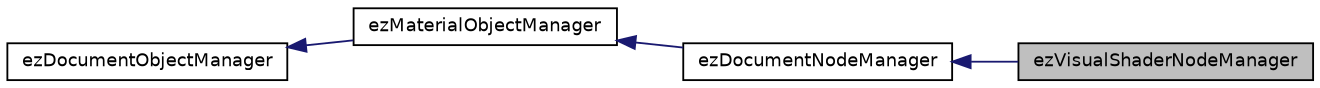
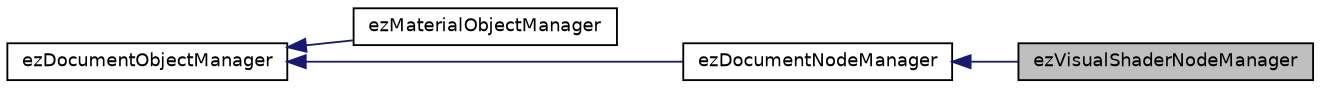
edge "ezDocumentNodeManager" -> "ezMaterialObjectManager": now "ezDocumentNodeManager" -> "ezDocumentObjectManager"
